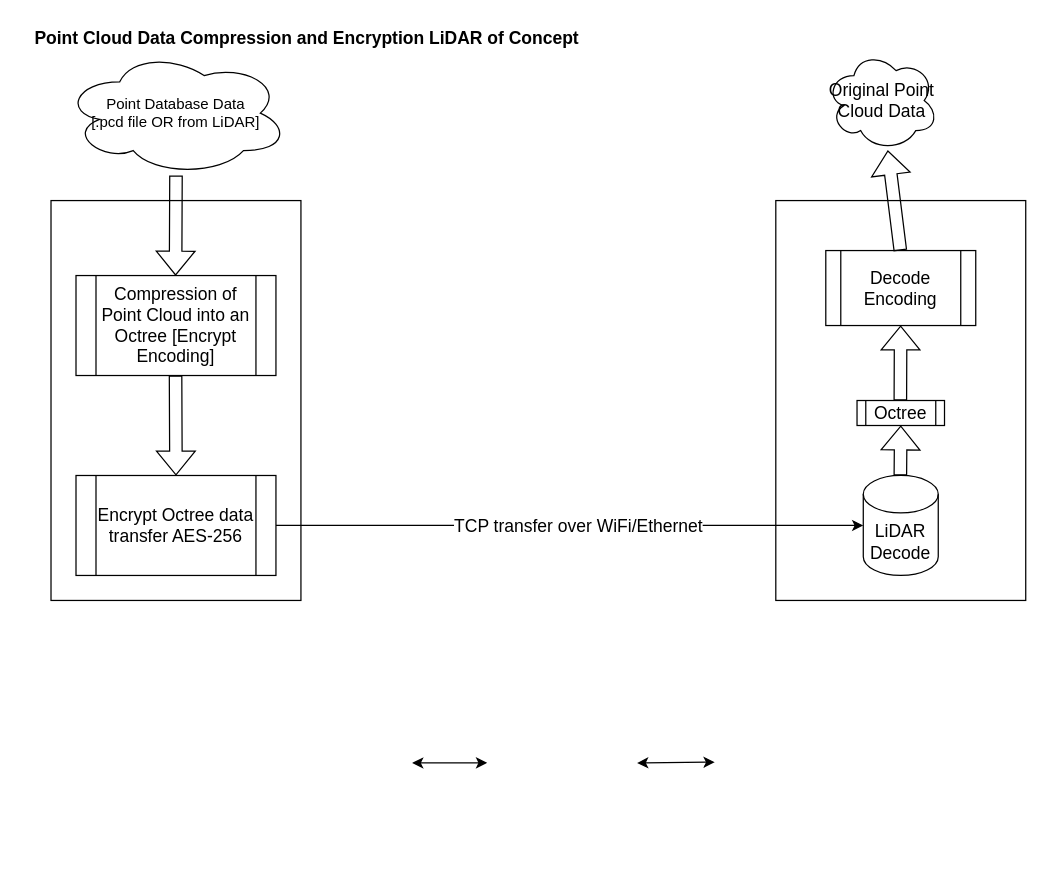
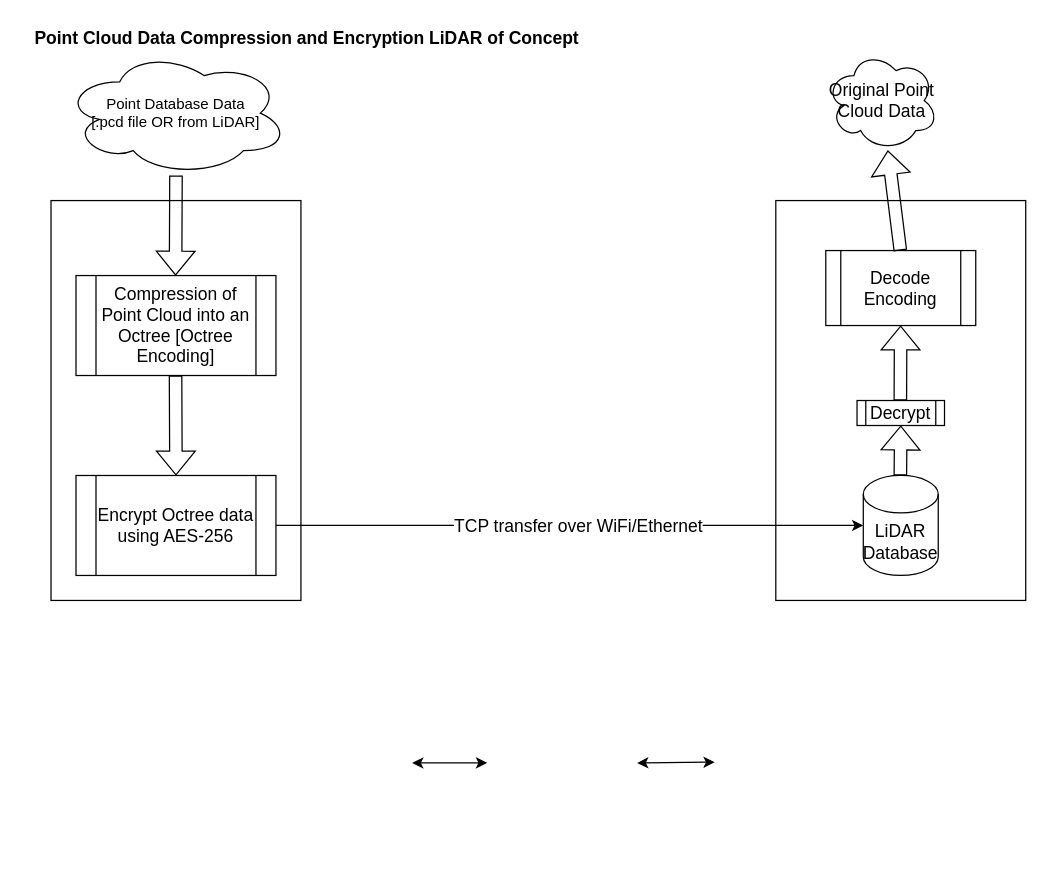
node "Compression of Point Cloud into an Octree [Encrypt Encoding]": label "Compression of Point Cloud into an Octree [Encrypt Encoding]" -> "Compression of Point Cloud into an Octree [Octree Encoding]"
node "Octree": label "Octree" -> "Decrypt"
node "Encrypt Octree data transfer AES-256": label "Encrypt Octree data transfer AES-256" -> "Encrypt Octree data using AES-256"
node "LiDAR Decode": label "LiDAR Decode" -> "LiDAR Database"
